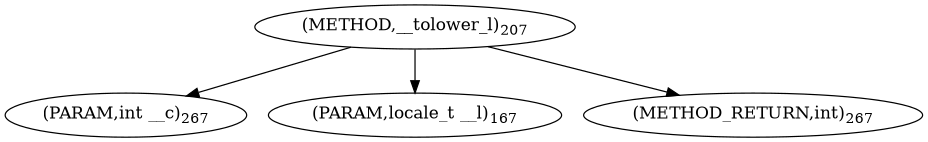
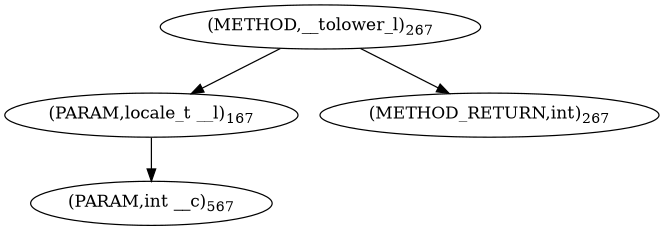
node "(METHOD,__tolower_l)": text "207" -> "267"
edge "(METHOD,__tolower_l)" -> "(PARAM,int __c)": now "(PARAM,locale_t __l)" -> "(PARAM,int __c)"
node "(PARAM,int __c)": text "267" -> "567"
